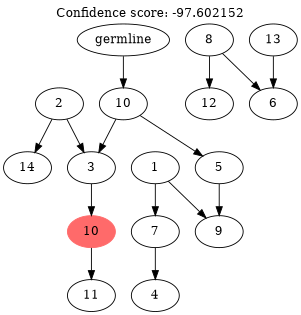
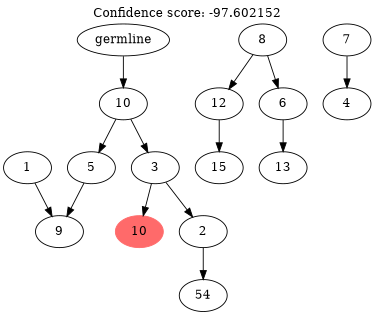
edge "13" -> "6": reversed
edge "2" -> "3": reversed
node "14": label "14" -> "54"
node "15": added
edge "1" -> "7": removed
node "11": removed
